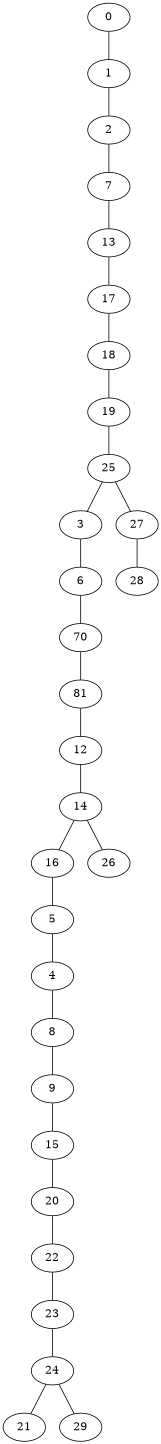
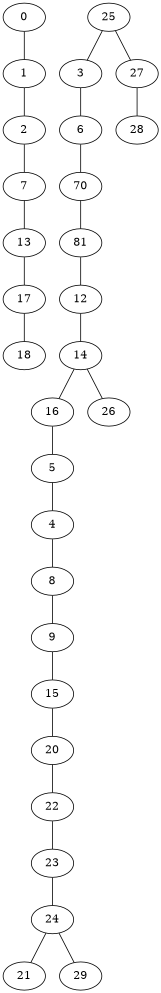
node "19": removed
